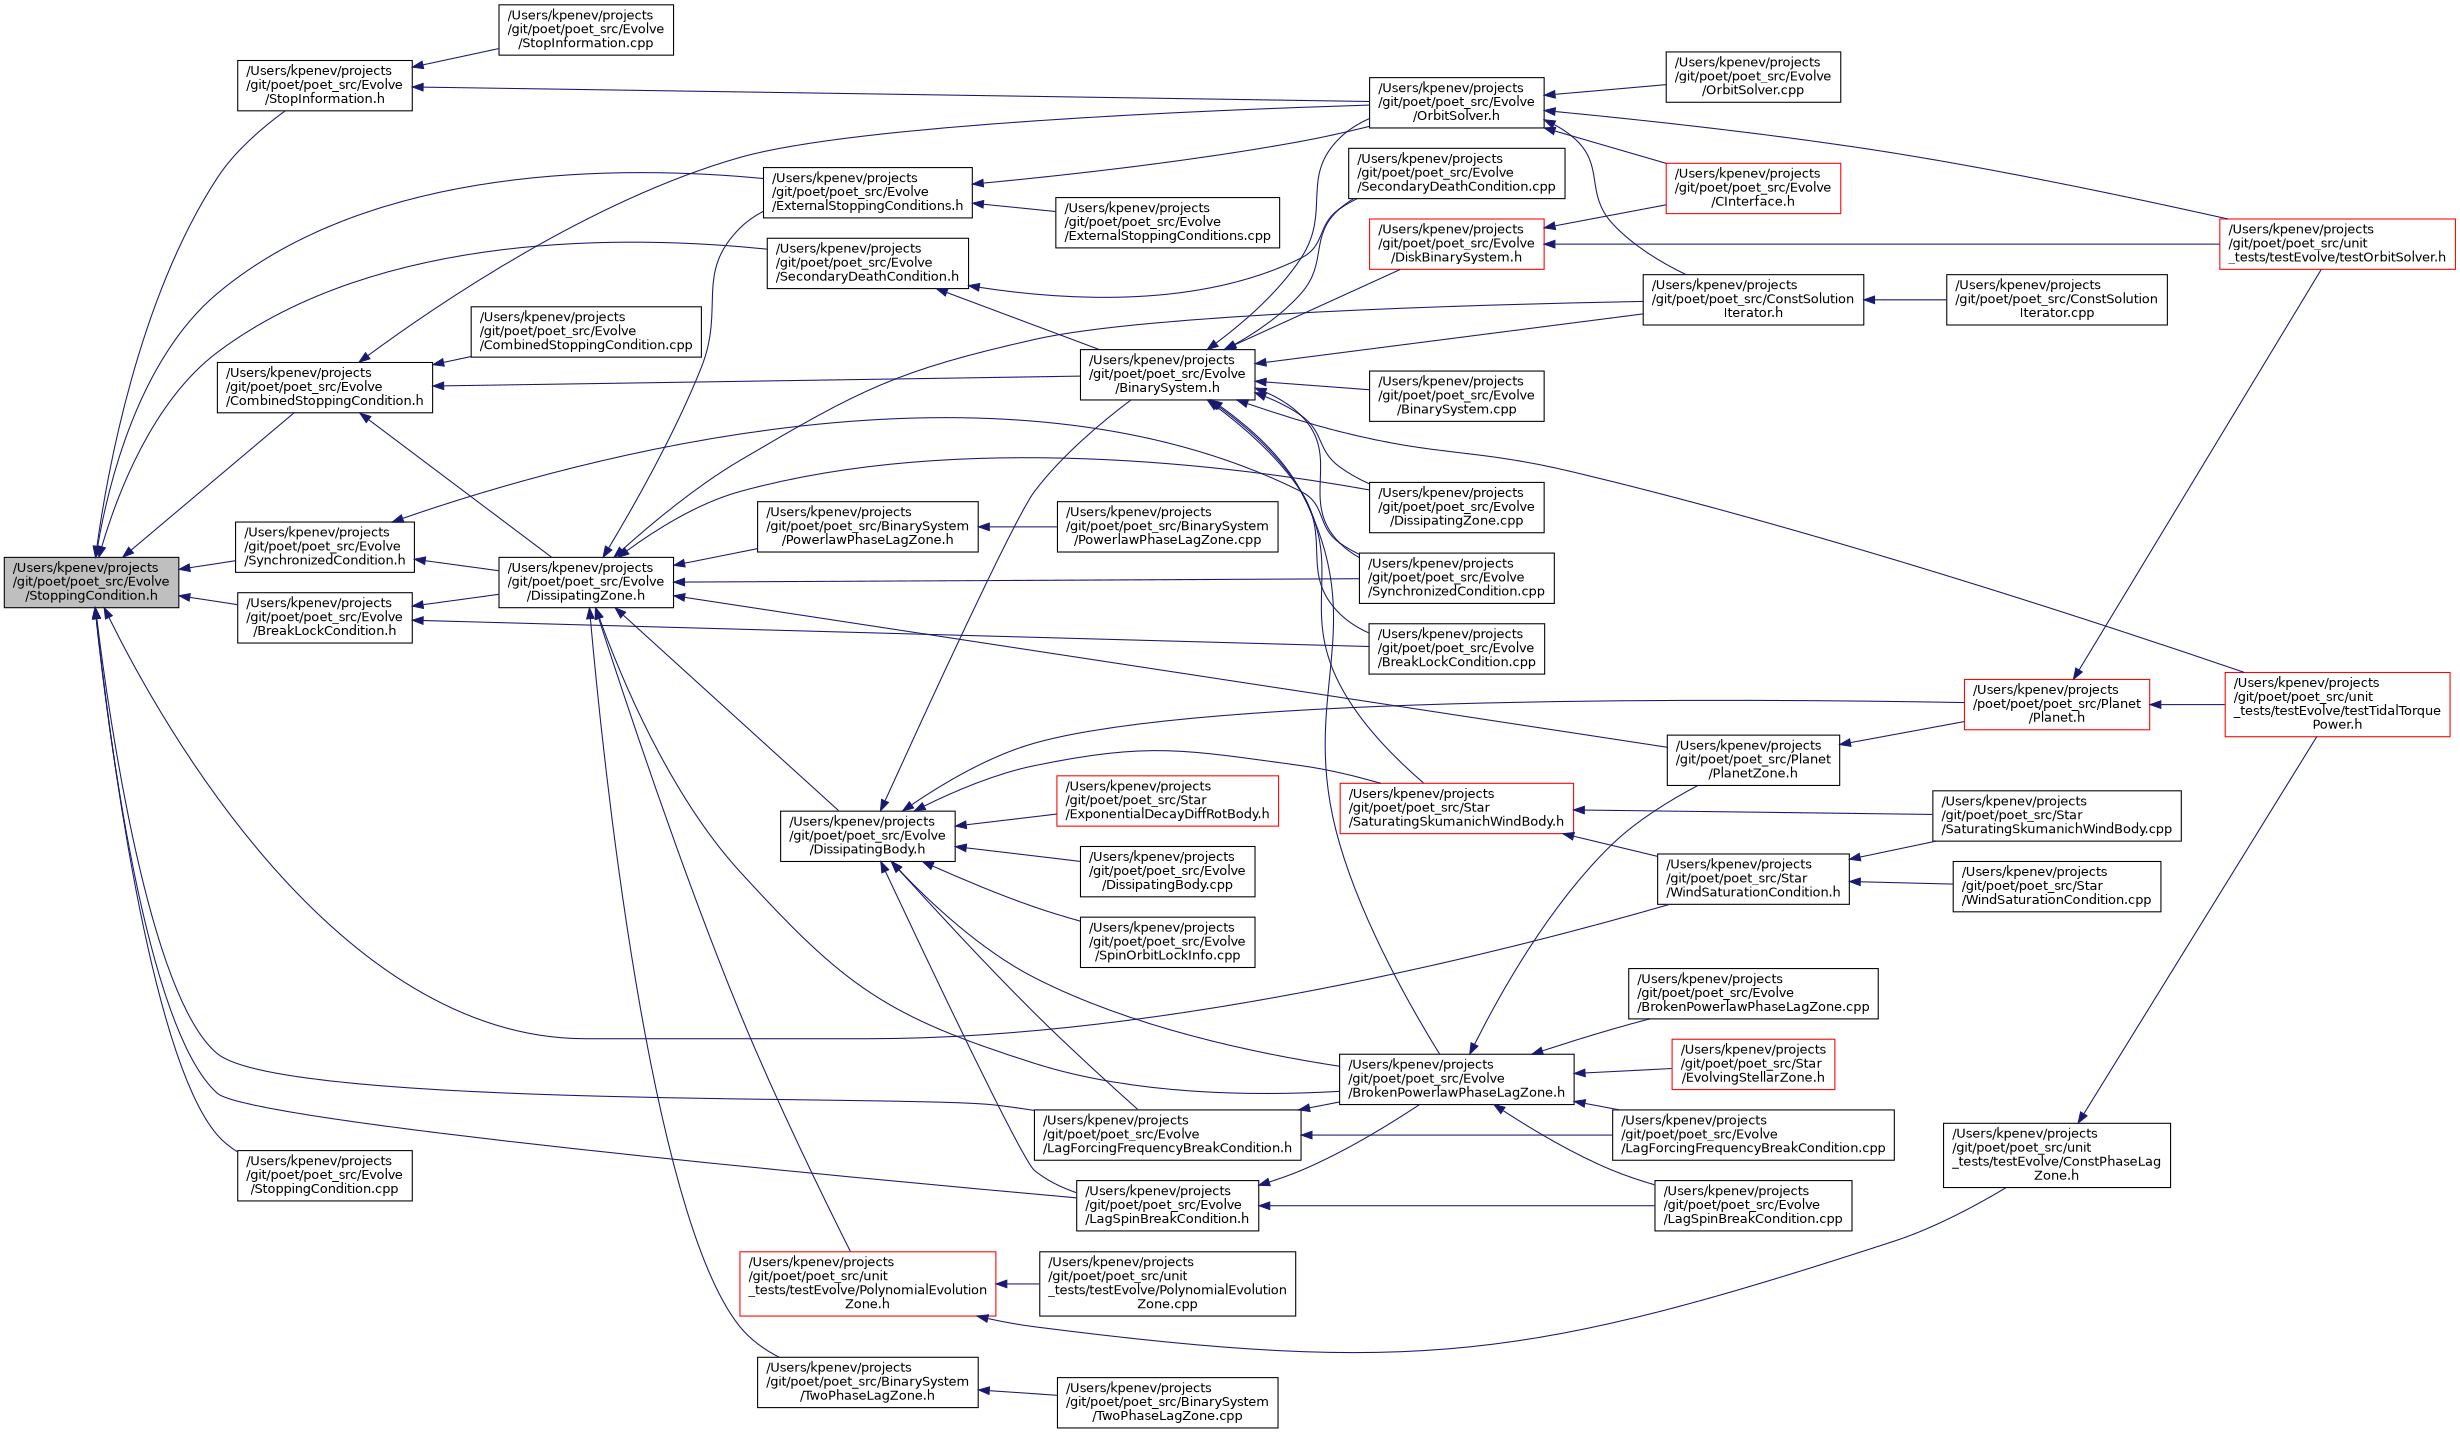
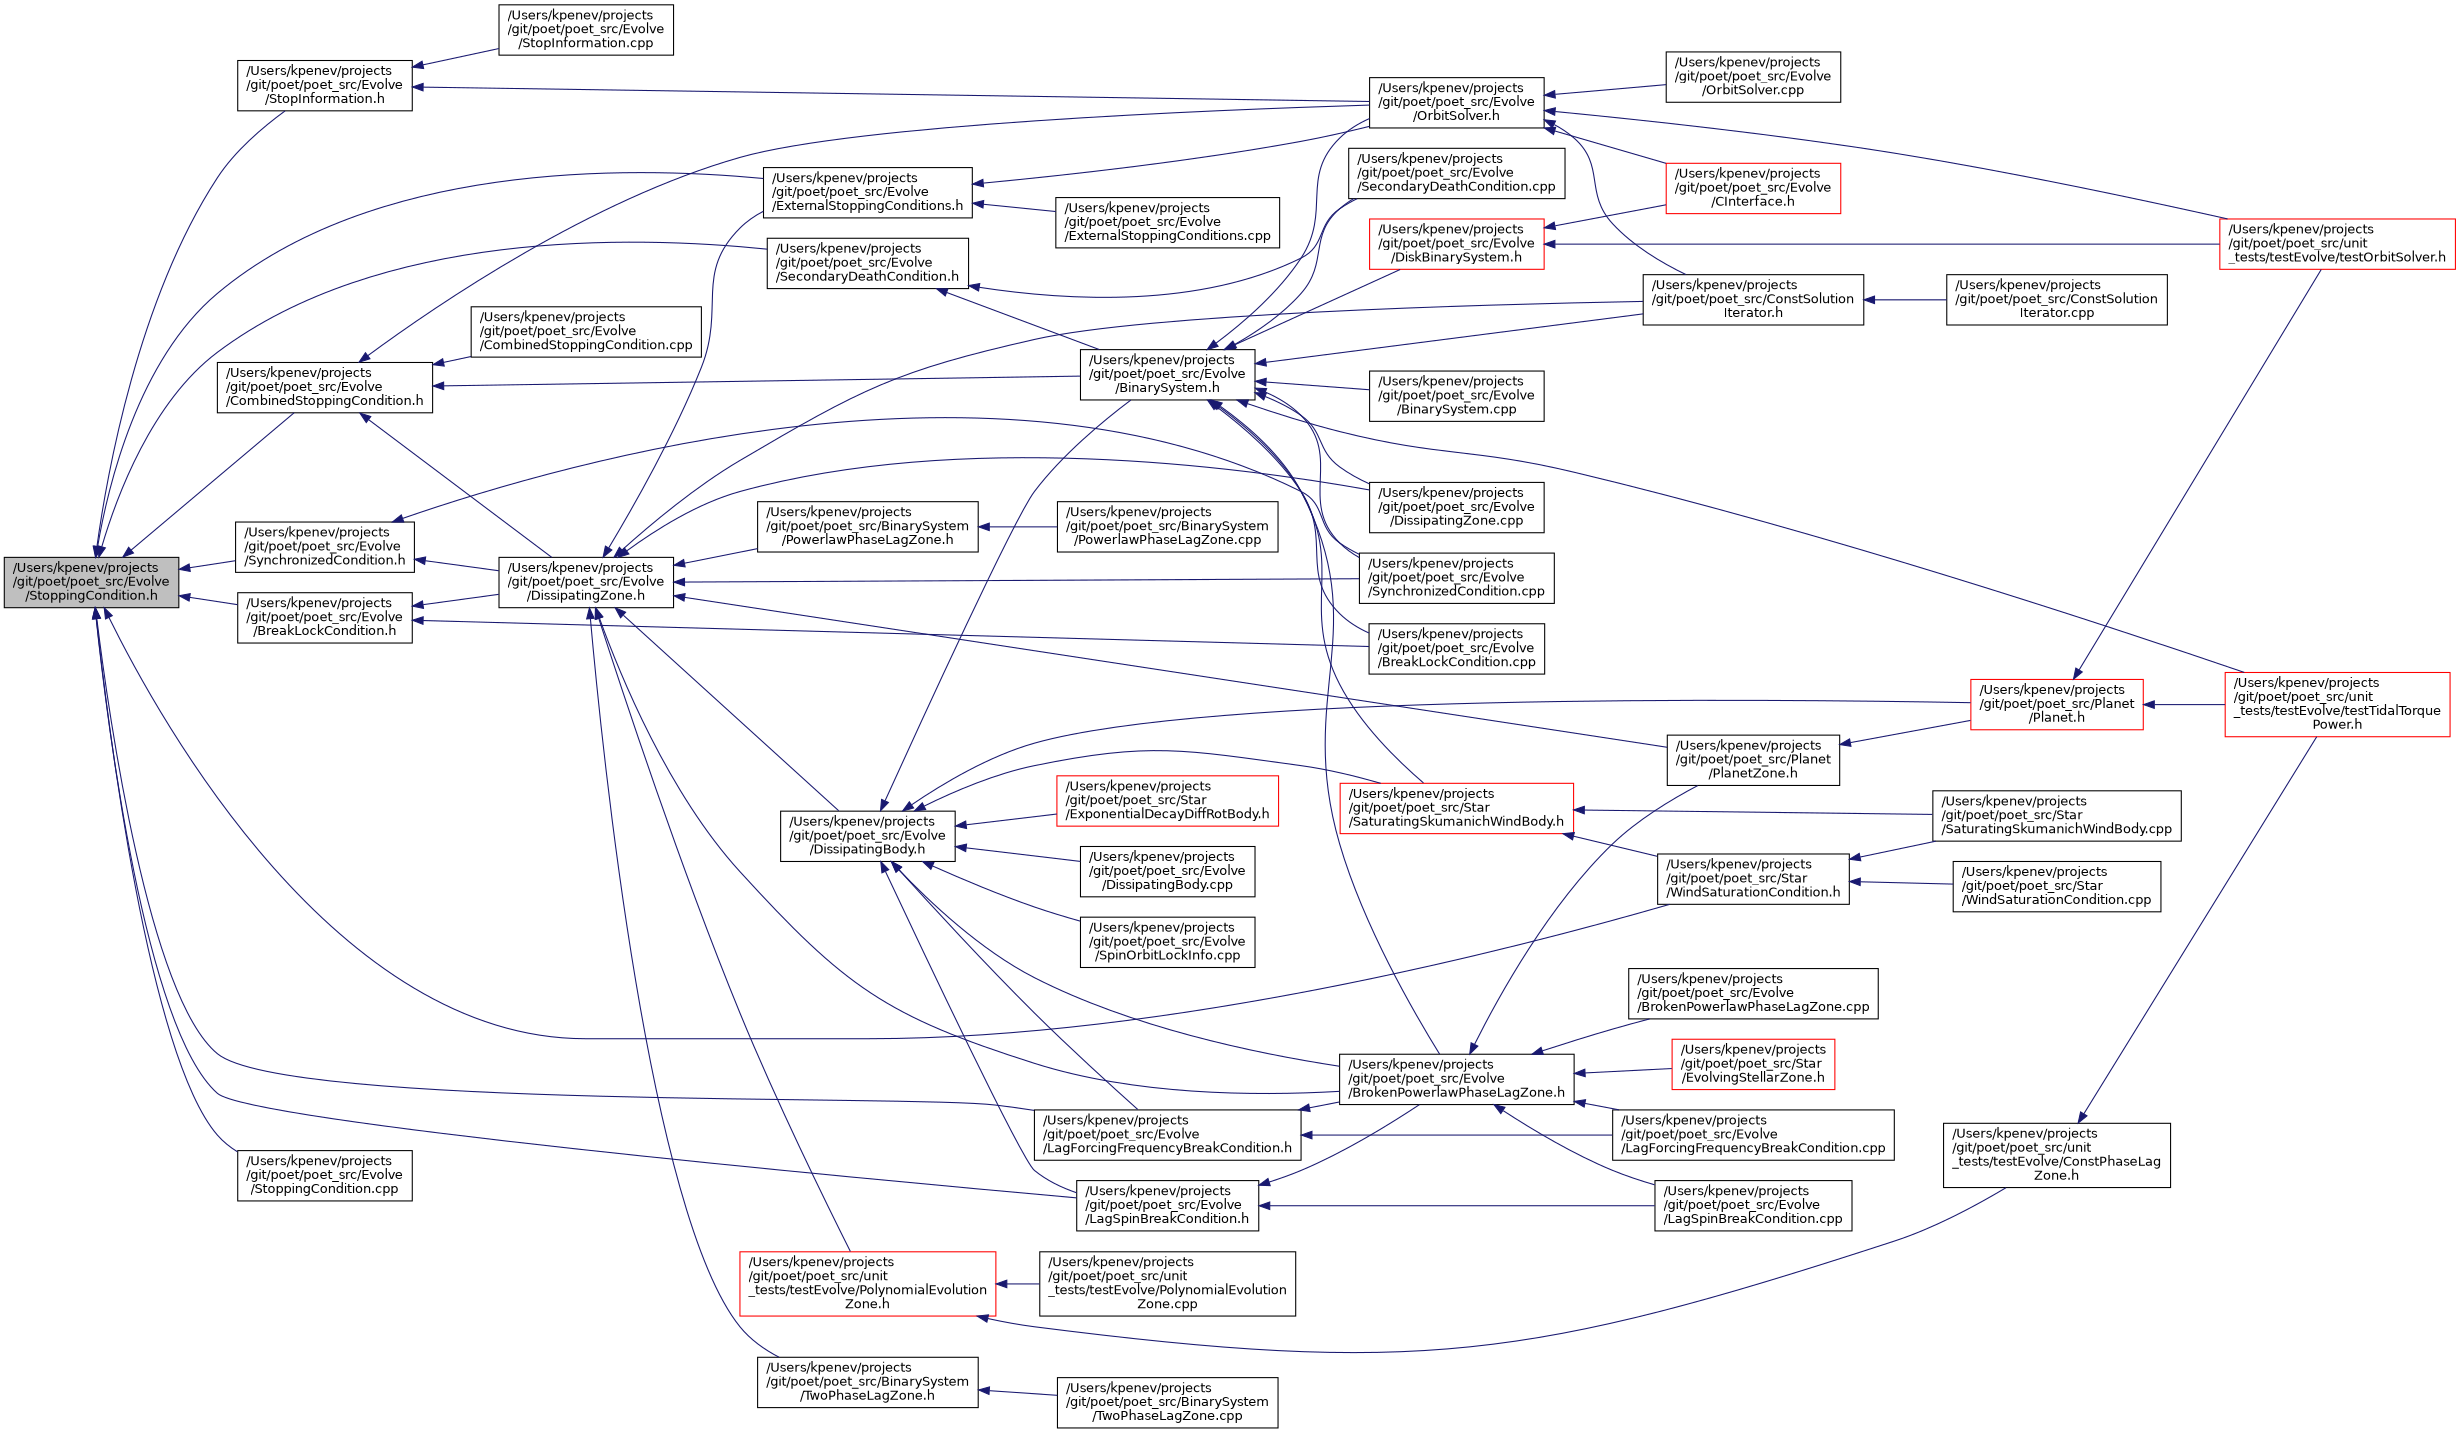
node "/Users/kpenev/projects /poet/poet/poet_src/Planet /Planet.h": label "/Users/kpenev/projects /poet/poet/poet_src/Planet /Planet.h" -> "/Users/kpenev/projects /git/poet/poet_src/Planet /Planet.h"
